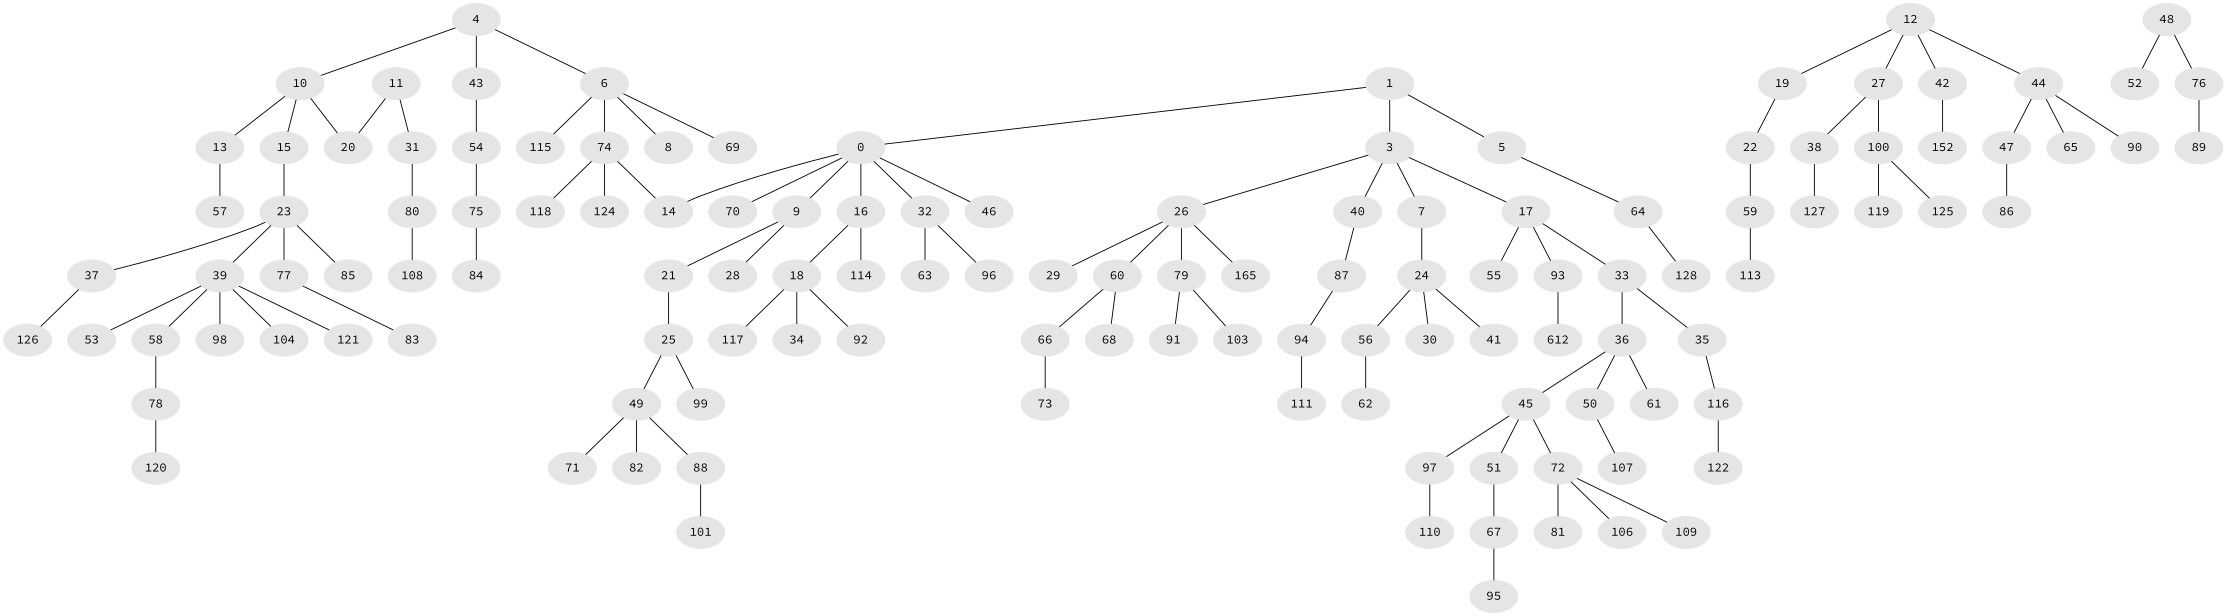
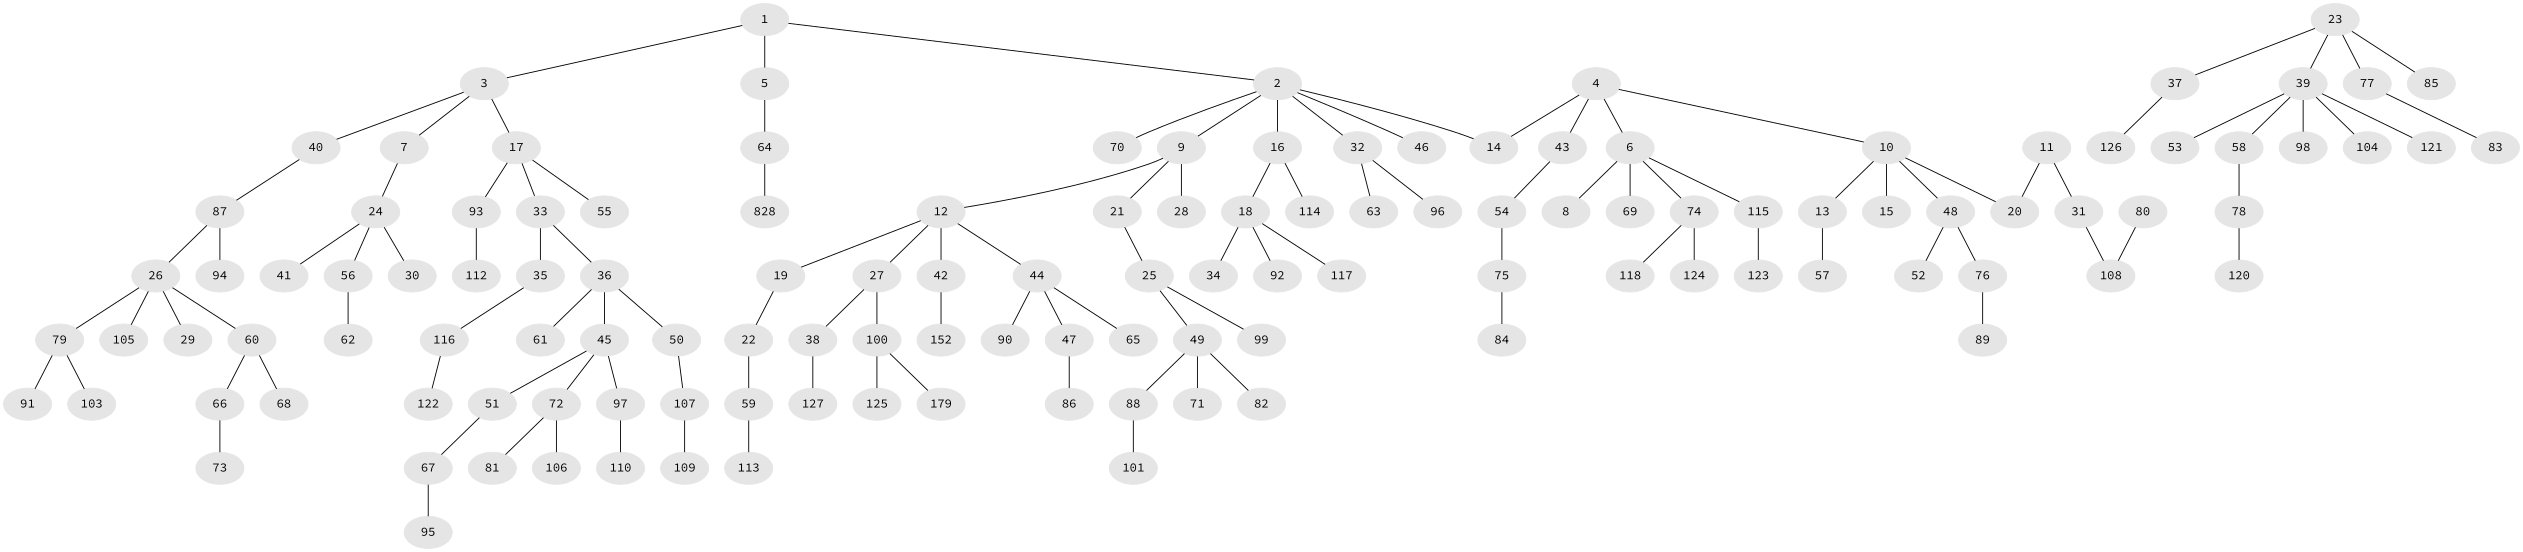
node "0": label "0" -> "2"
edge "15" -- "23": removed
edge "31" -- "80": now "31" -- "108"
edge "74" -- "14": now "4" -- "14"
edge "3" -- "26": now "87" -- "26"
edge "10" -- "48": added
edge "9" -- "12": added
node "119": label "119" -> "179"
node "165": label "165" -> "105"
node "128": label "128" -> "828"
node "123": added
node "612": label "612" -> "112"
node "111": removed
edge "72" -- "109": now "107" -- "109"
